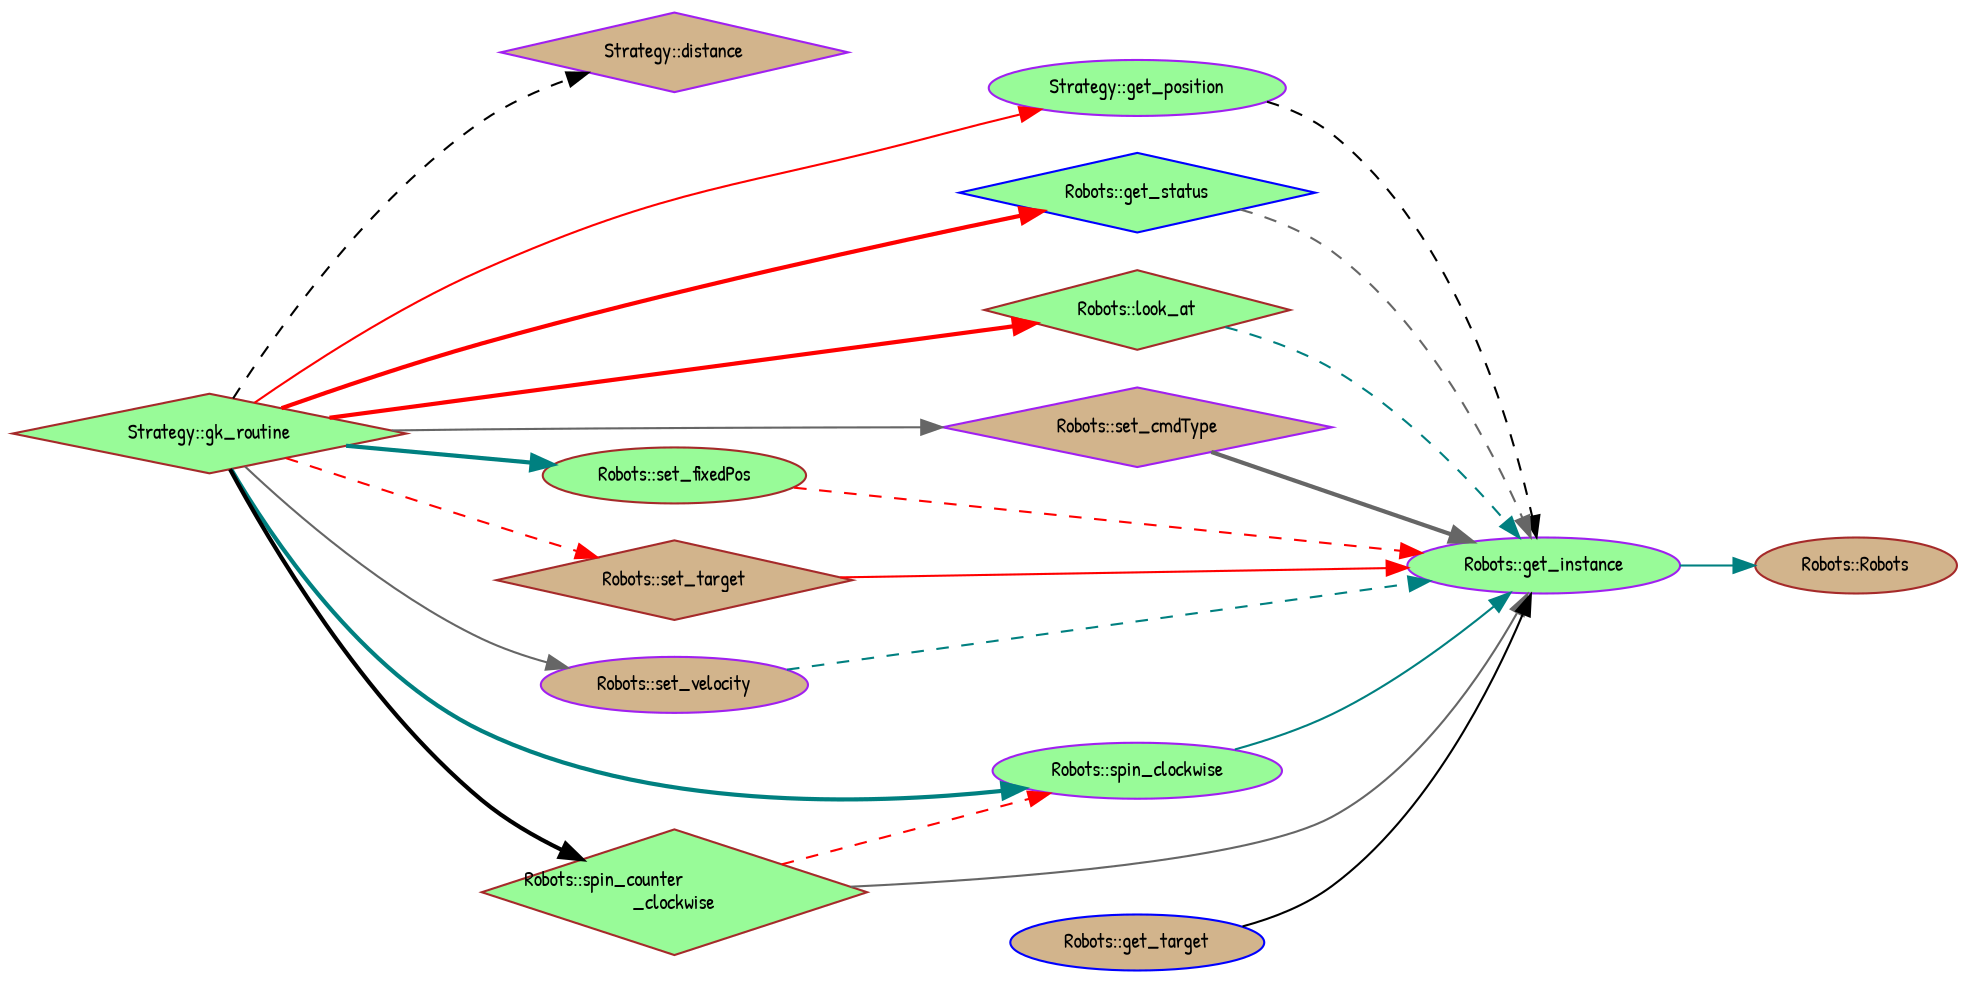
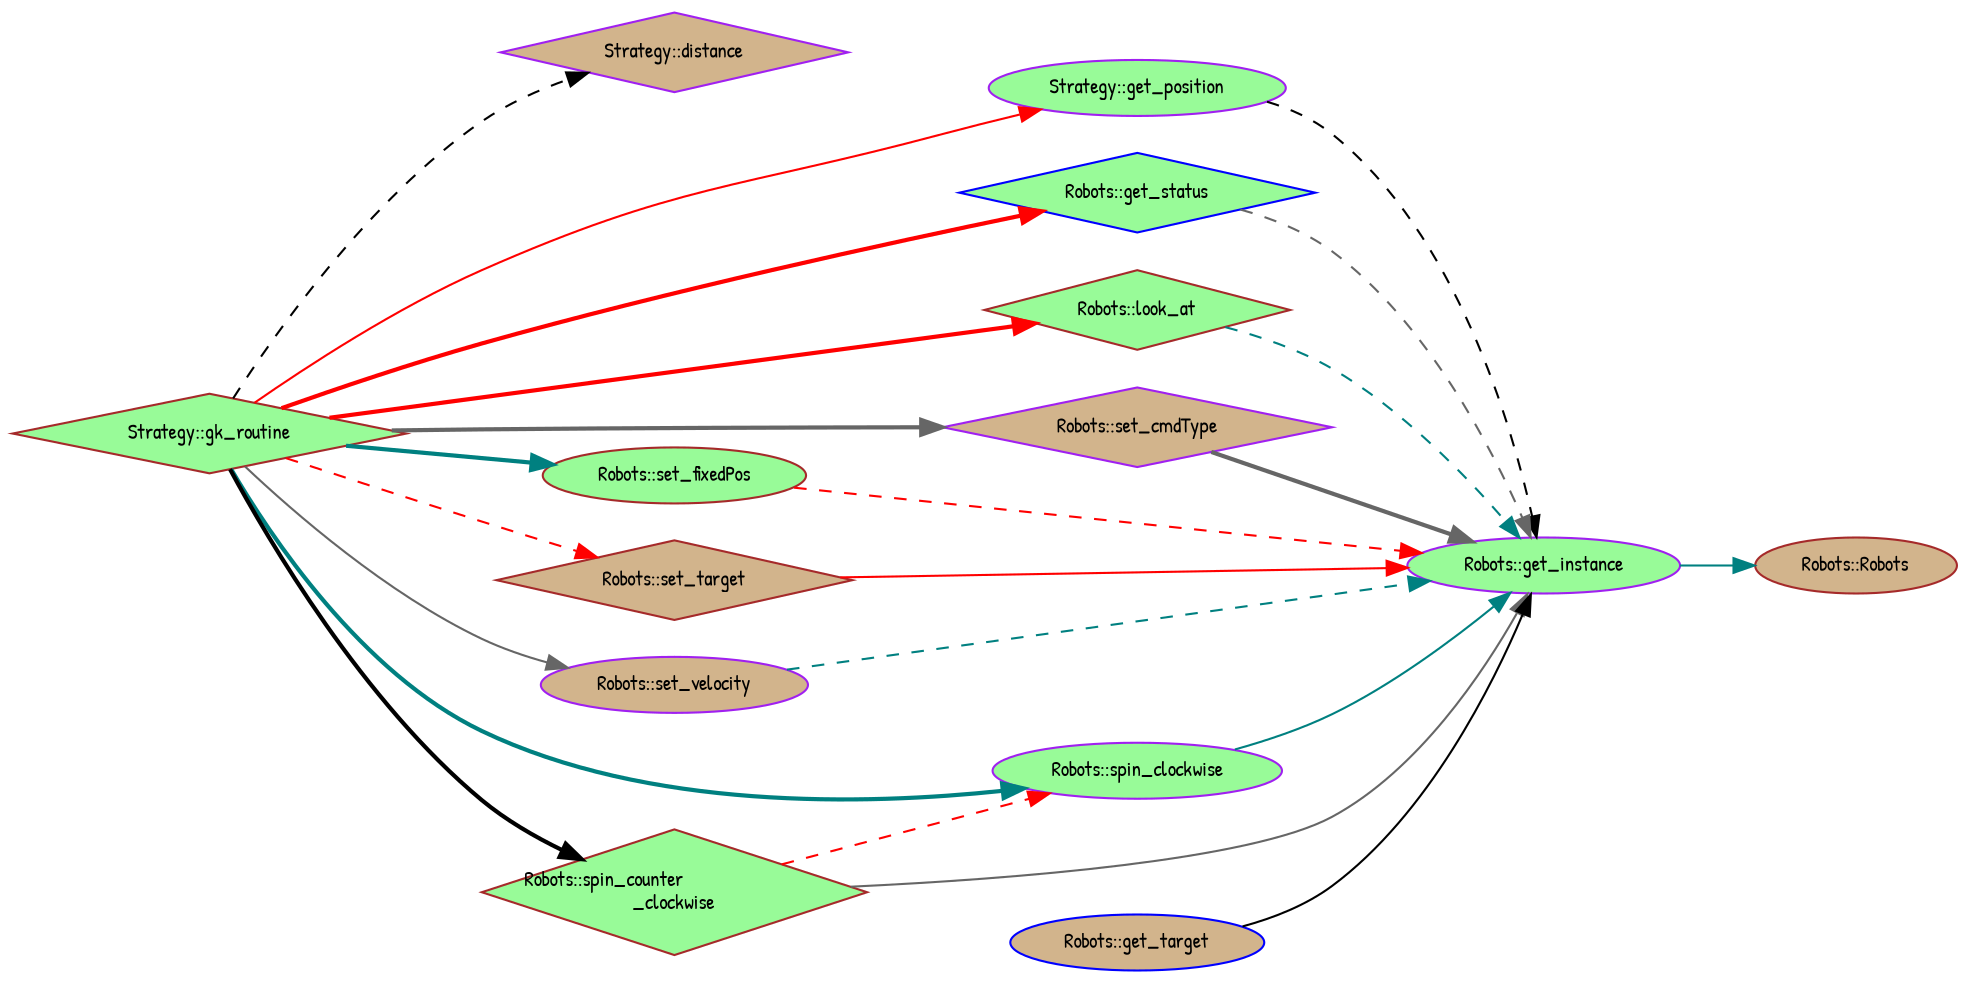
edge "Strategy::gk_routine" -> "Robots::set_cmdType": style solid -> bold
